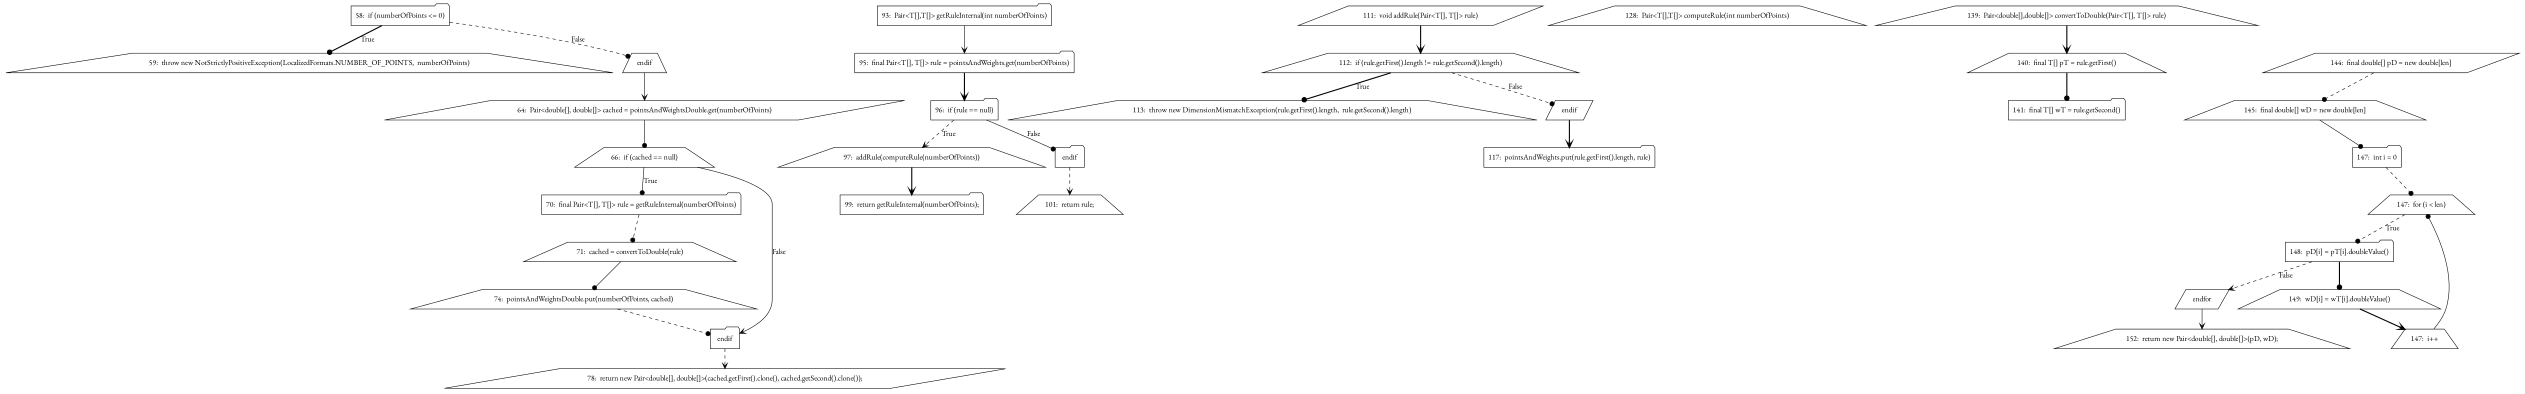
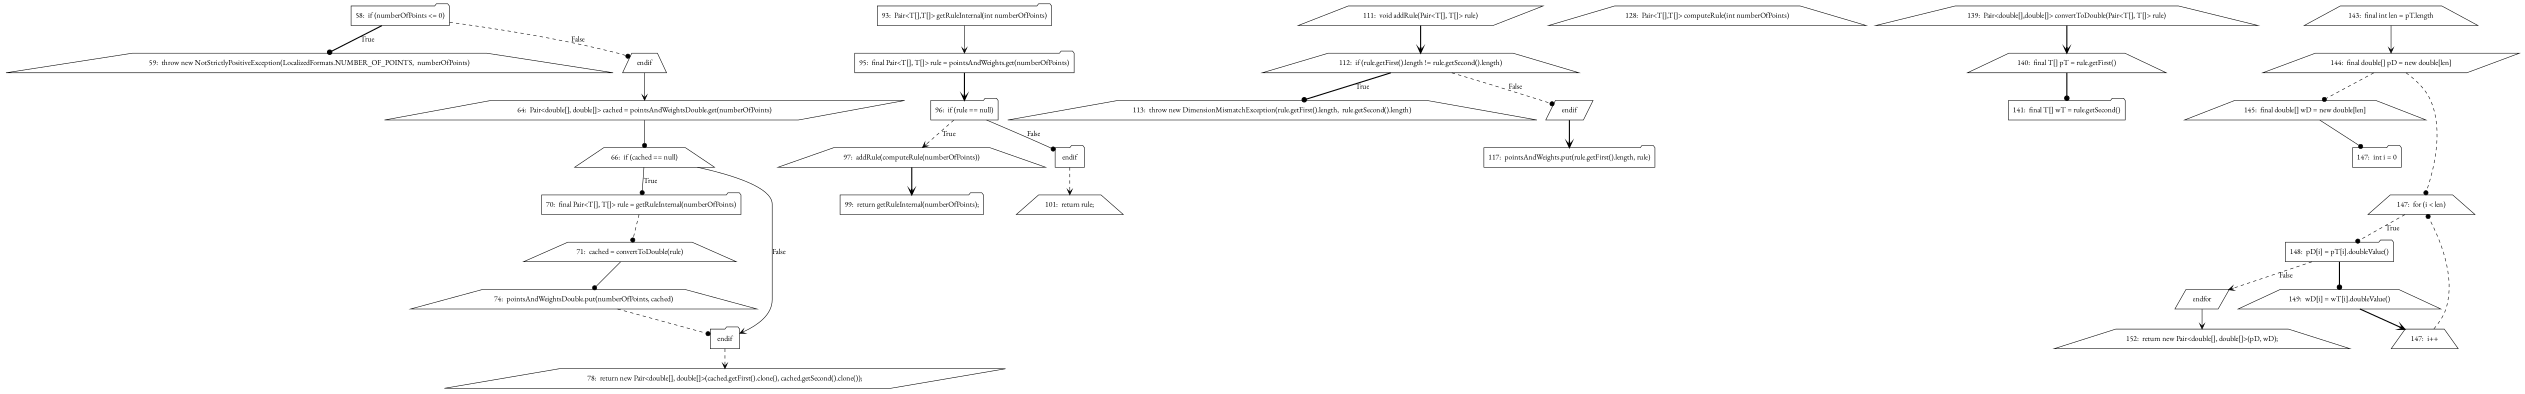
node "143:  final int len = pT.length": added
edge "147:  int i = 0" -> "147:  for (i < len)": now "144:  final double[] pD = new double[len]" -> "147:  for (i < len)"
edge "147:  i++" -> "147:  for (i < len)": style solid -> dashed
